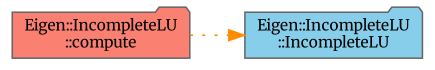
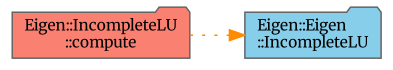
node "Eigen::IncompleteLU ::IncompleteLU": label "Eigen::IncompleteLU ::IncompleteLU" -> "Eigen::Eigen ::IncompleteLU"
